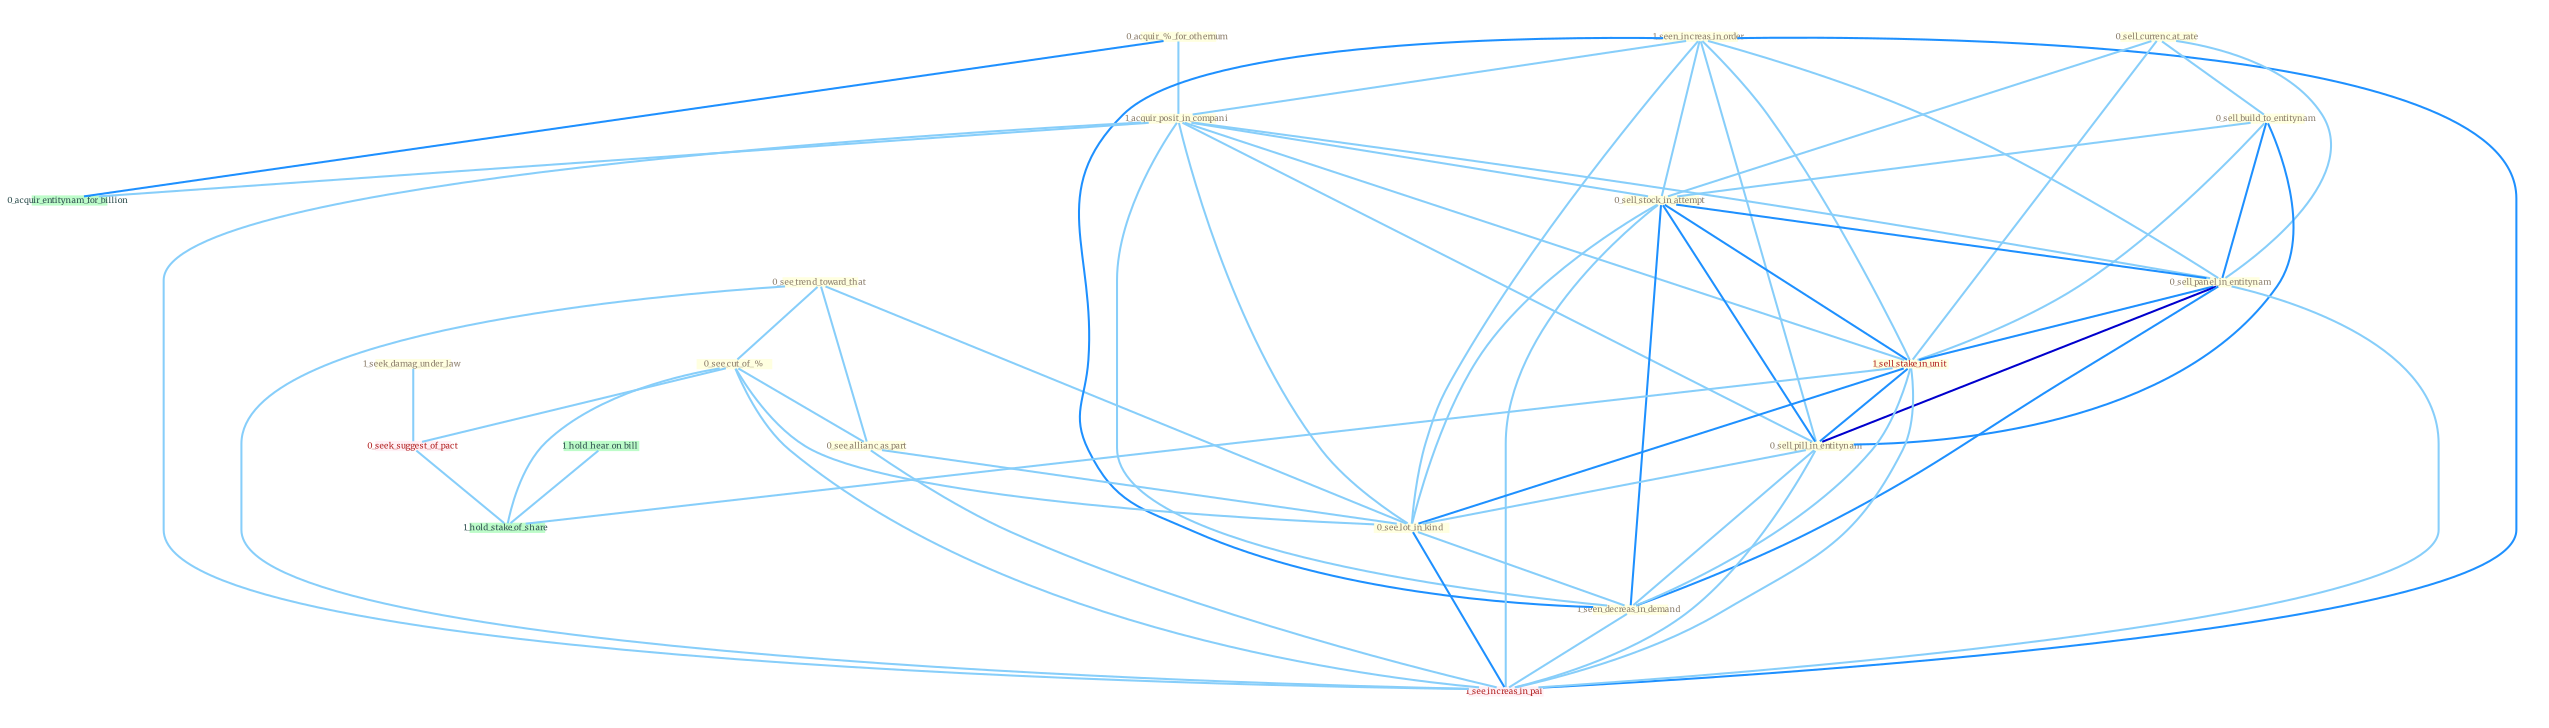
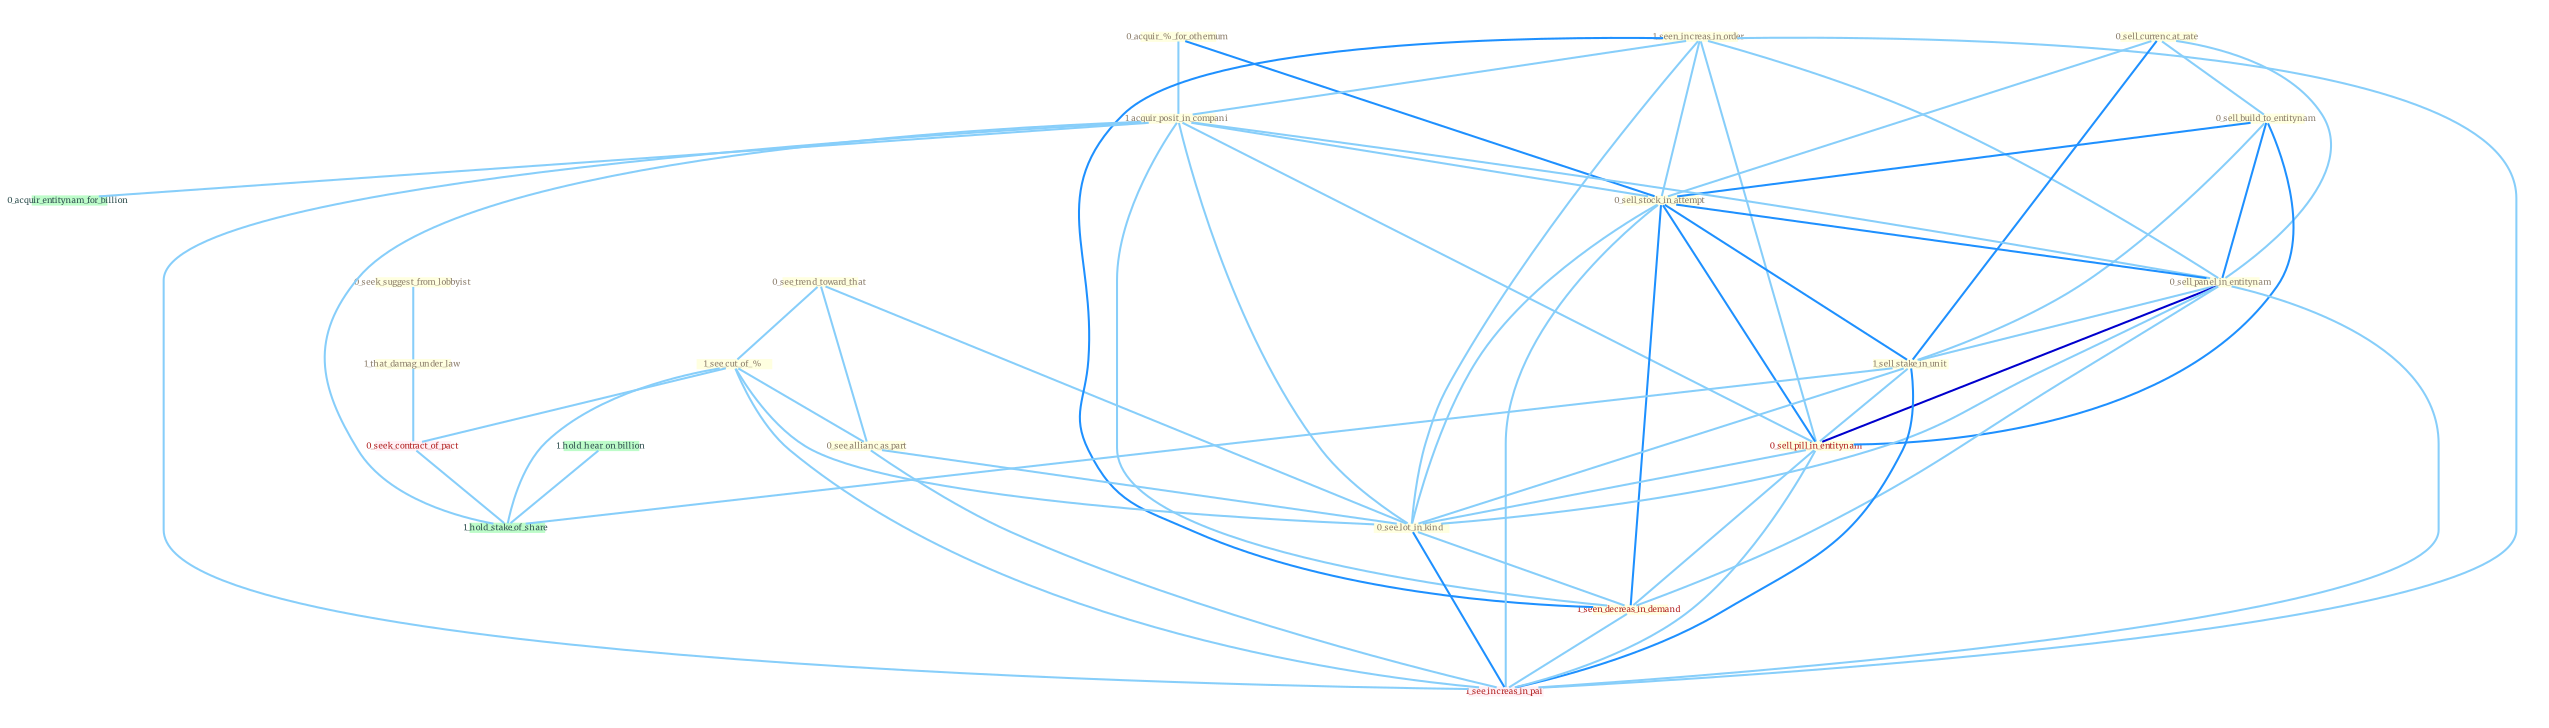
edge "0_acquir_%_for_othernum" -- "0_acquir_entitynam_for_billion": now "0_acquir_%_for_othernum" -- "0_sell_stock_in_attempt"
edge "0_sell_build_to_entitynam" -- "0_sell_stock_in_attempt": color #87cefa -> #1e90ff
edge "1_seen_increas_in_order" -- "1_sell_stake_in_unit": removed
edge "0_sell_currenc_at_rate" -- "1_sell_stake_in_unit": color #87cefa -> #1e90ff
edge "1_acquir_posit_in_compani" -- "1_sell_stake_in_unit": now "1_acquir_posit_in_compani" -- "1_hold_stake_of_share"
node "0_seek_suggest_from_lobbyist": added
edge "0_sell_panel_in_entitynam" -- "1_sell_stake_in_unit": color #1e90ff -> #87cefa
node "1_seek_damag_under_law": label "1_seek_damag_under_law" -> "1_that_damag_under_law"
node "0_see_cut_of_%": label "0_see_cut_of_%" -> "1_see_cut_of_%"
node "1_sell_stake_in_unit": fontcolor #b22222 -> #8b7d6b
edge "1_sell_stake_in_unit" -- "0_sell_pill_in_entitynam": color #1e90ff -> #87cefa
node "0_seek_suggest_of_pact": label "0_seek_suggest_of_pact" -> "0_seek_contract_of_pact"
node "1_hold_hear_on_bill": label "1_hold_hear_on_bill" -> "1_hold_hear_on_billion"
edge "1_sell_stake_in_unit" -- "0_see_lot_in_kind": color #1e90ff -> #87cefa
node "0_sell_pill_in_entitynam": fontcolor #8b7d6b -> #b22222
edge "1_seen_increas_in_order" -- "1_see_increas_in_pai": color #1e90ff -> #87cefa
edge "0_sell_panel_in_entitynam" -- "0_see_lot_in_kind": added
edge "0_sell_panel_in_entitynam" -- "1_seen_decreas_in_demand": color #1e90ff -> #87cefa
edge "1_sell_stake_in_unit" -- "1_seen_decreas_in_demand": removed
edge "1_sell_stake_in_unit" -- "1_see_increas_in_pai": color #87cefa -> #1e90ff
node "1_seen_decreas_in_demand": fontcolor #8b7d6b -> #b22222
edge "0_see_trend_toward_that" -- "1_see_increas_in_pai": removed
